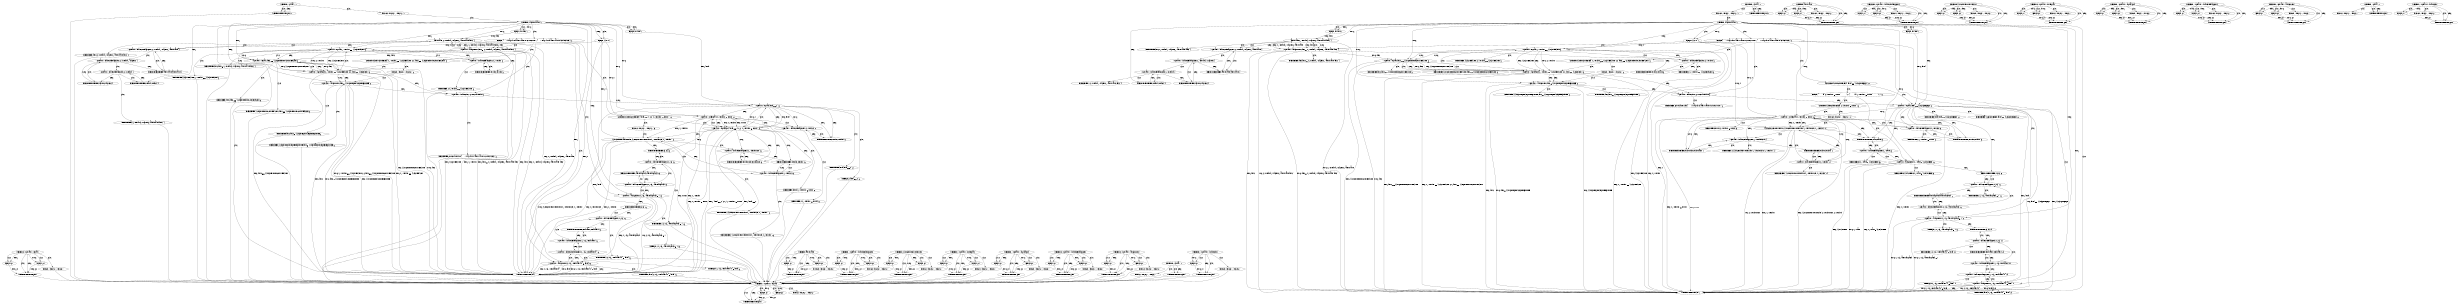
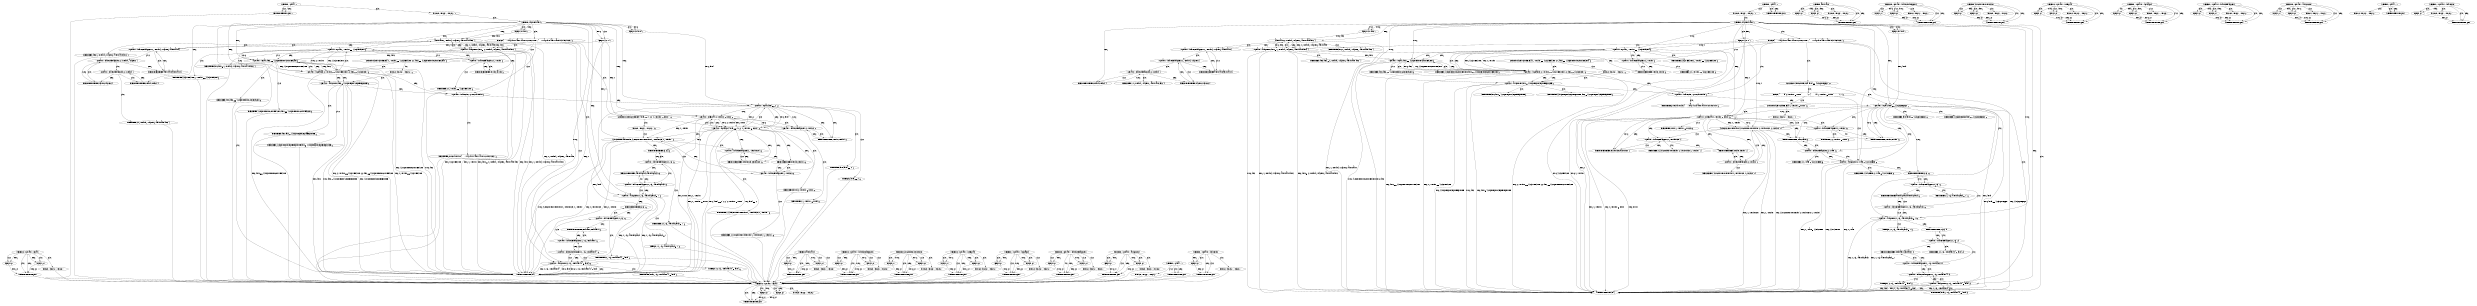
edge "(<operator>.equals,level == SSL3_AL_FATAL)" -> "(<operator>.assignment,s->state = SSL_ST_ERR)": added, label "CDG:"
